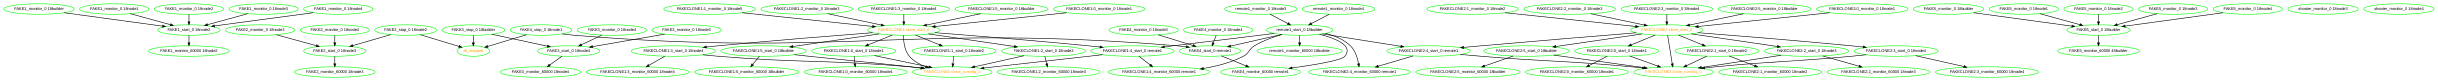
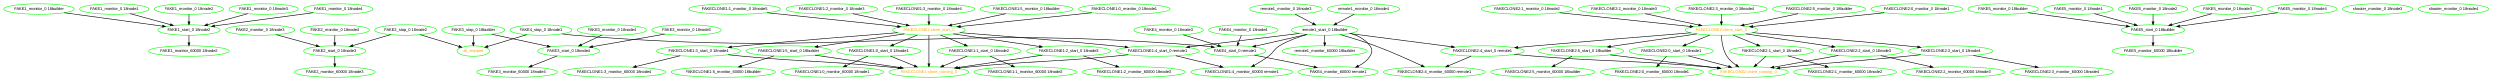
node "FAKE5_monitor_60000 48builder": label "FAKE5_monitor_60000 48builder" -> "FAKE5_monitor_60000 18builder"
node "FAKECLONE1:1_monitor_60000 18node2": added
